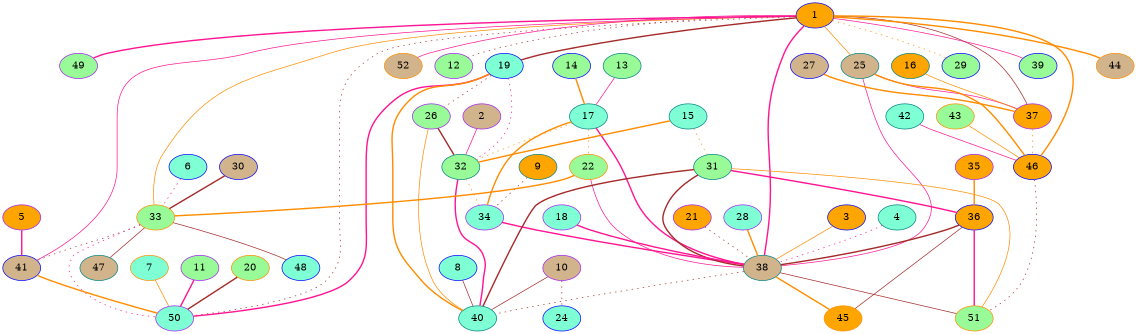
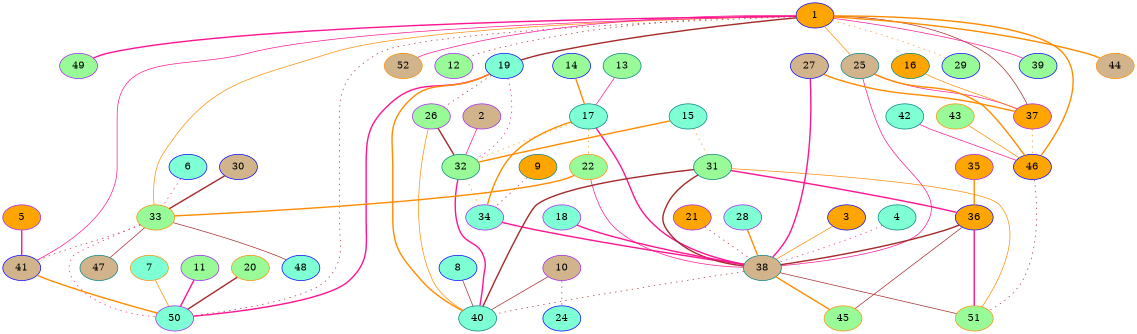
edge "1" -- "38": now "27" -- "38"
node "45": fillcolor orange -> palegreen
